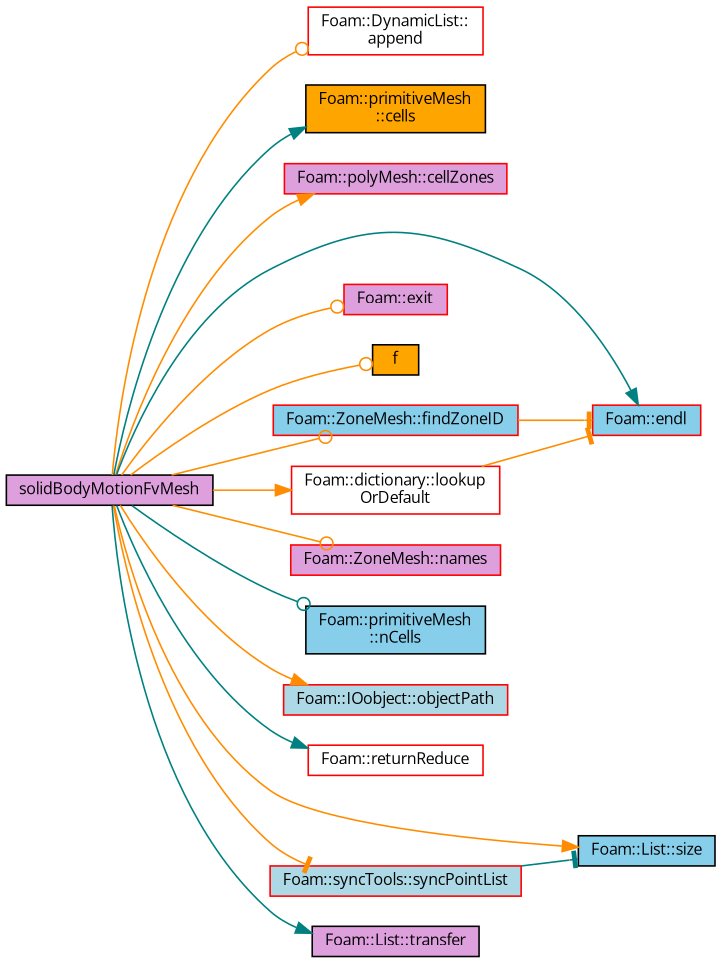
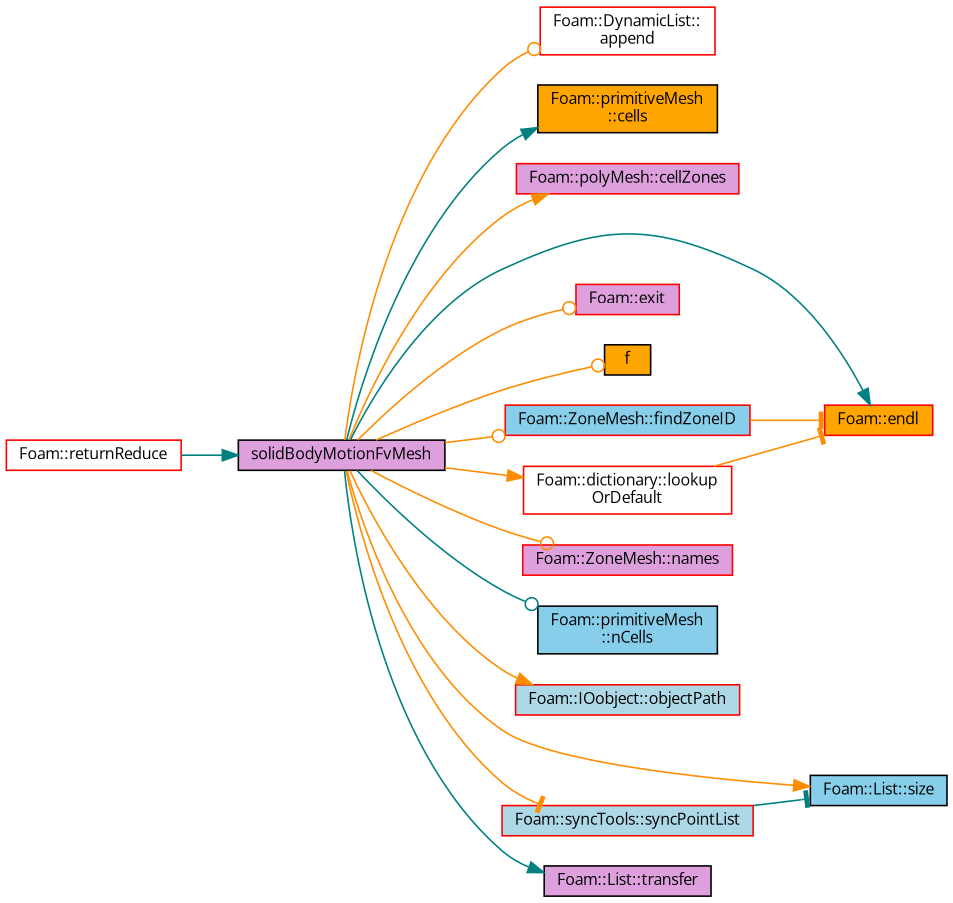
node "Foam::endl": fillcolor skyblue -> orange
edge "solidBodyMotionFvMesh" -> "Foam::returnReduce": reversed
